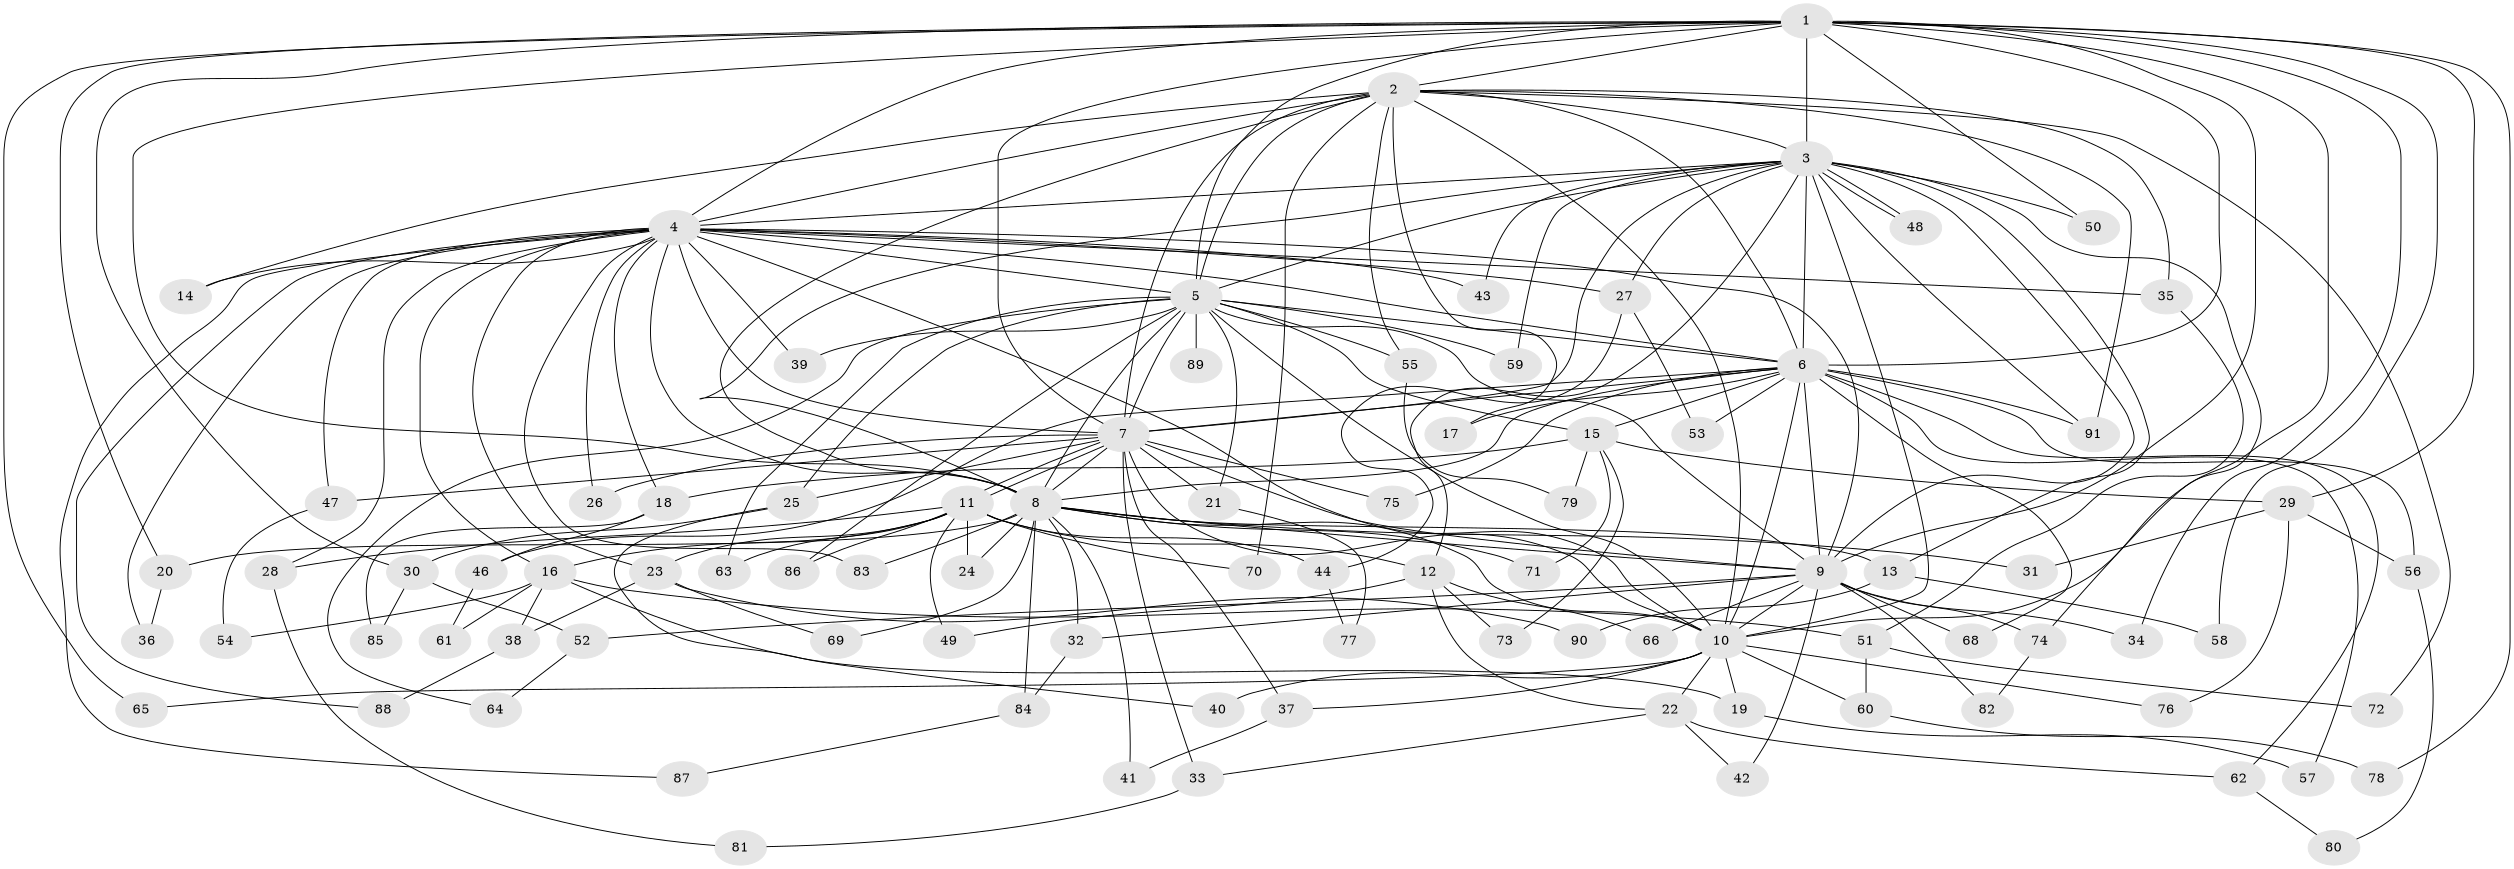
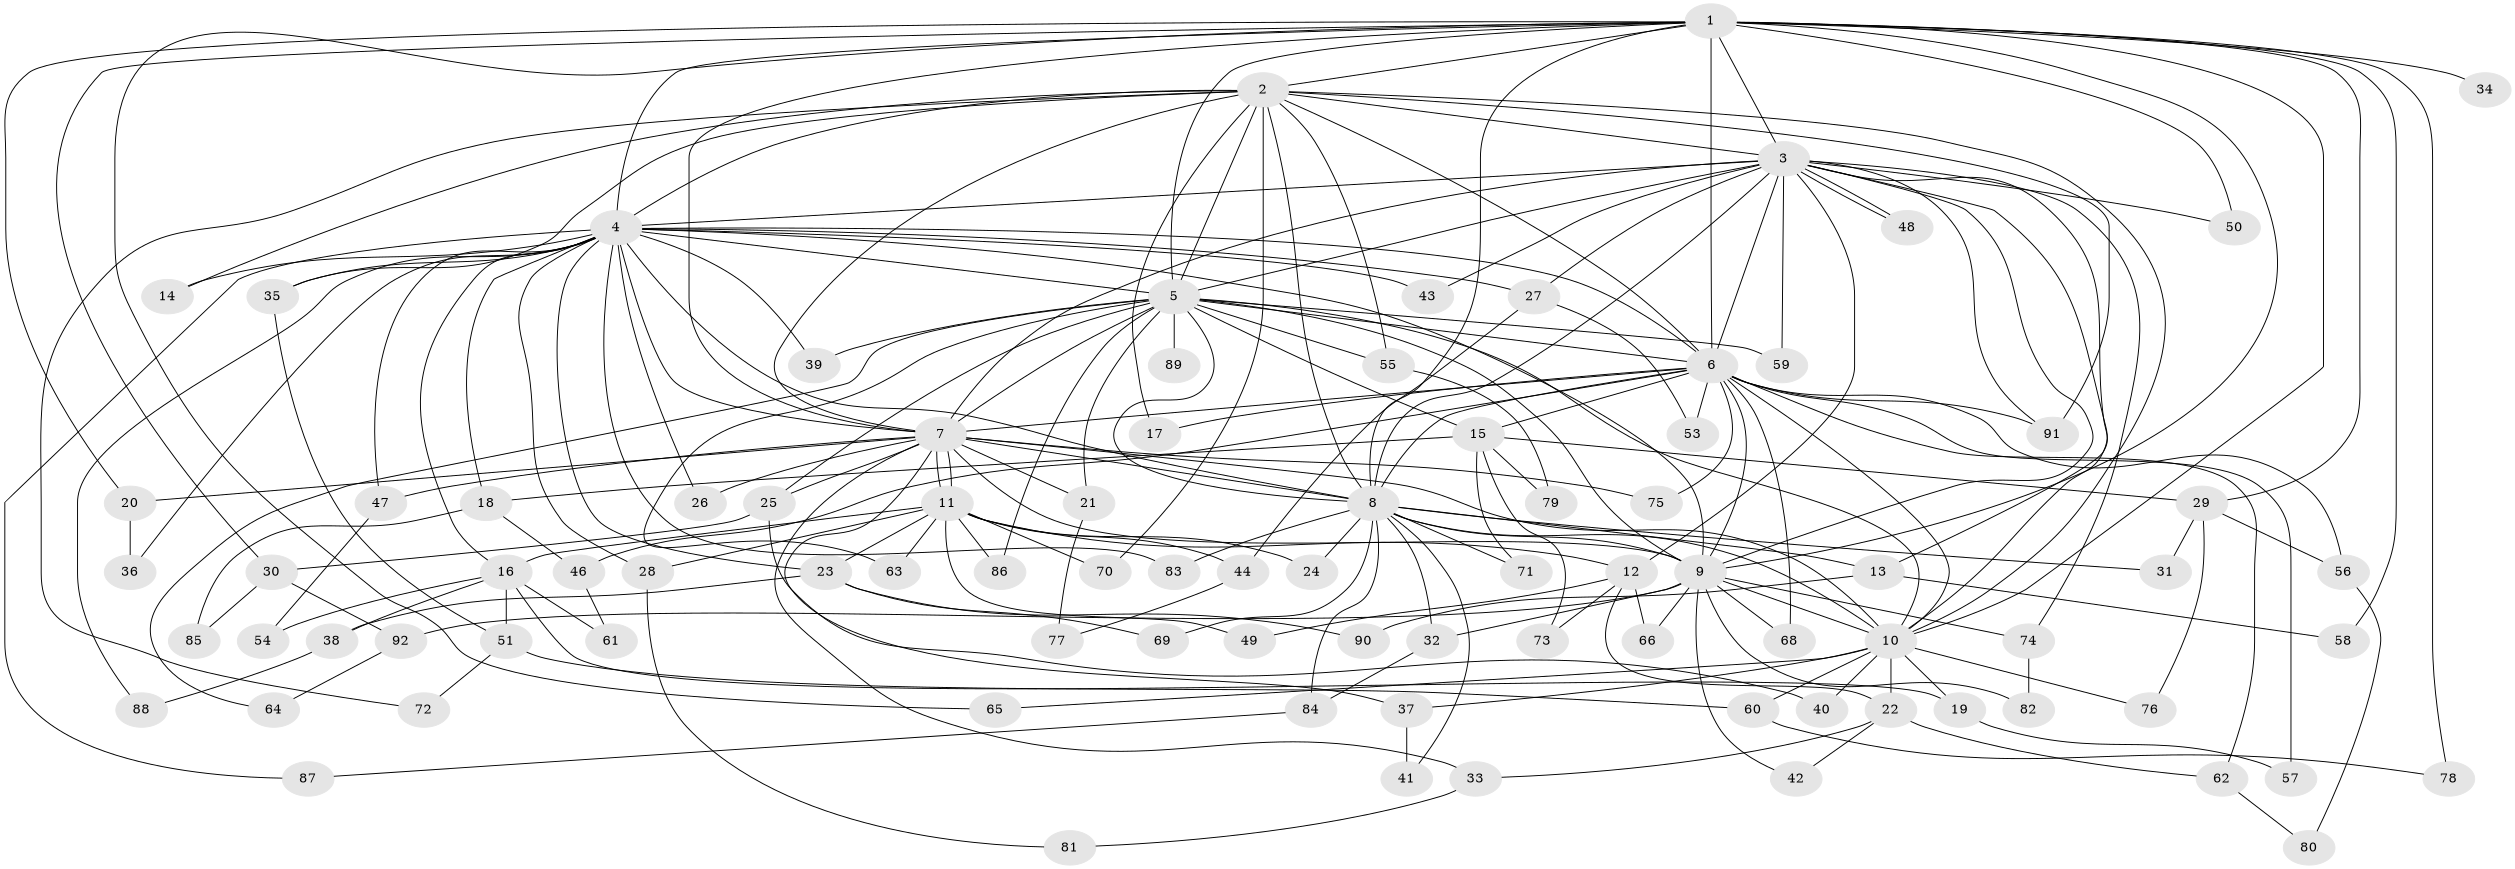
edge "4" -- "10": removed
edge "8" -- "20": now "7" -- "20"
edge "9" -- "34": removed
node "52": label "52" -> "92"
